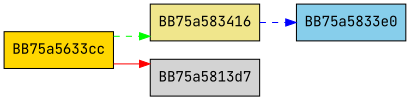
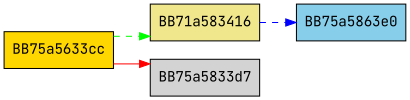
node "BB75a583416": label "BB75a583416" -> "BB71a583416"
node "BB75a5833e0": label "BB75a5833e0" -> "BB75a5863e0"
node "BB75a5813d7": label "BB75a5813d7" -> "BB75a5833d7"
